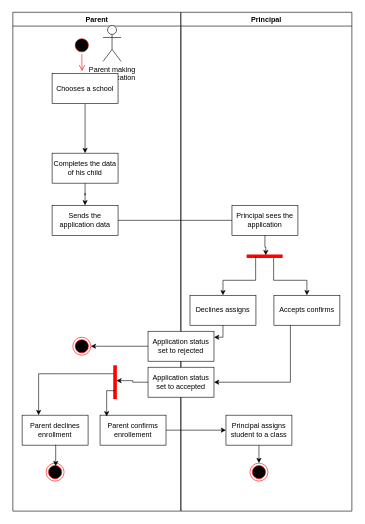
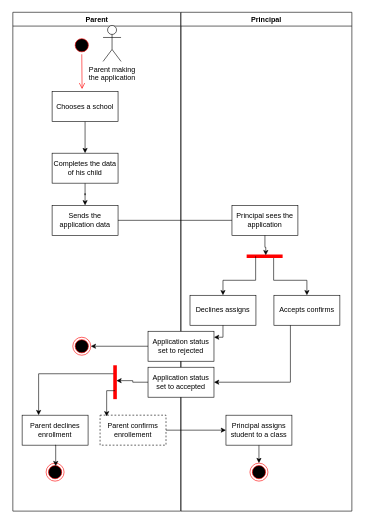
node "Chooses a school": moved (85, 89) -> (85, 107)
node "Parent confirms enrollement": style solid -> dashed
